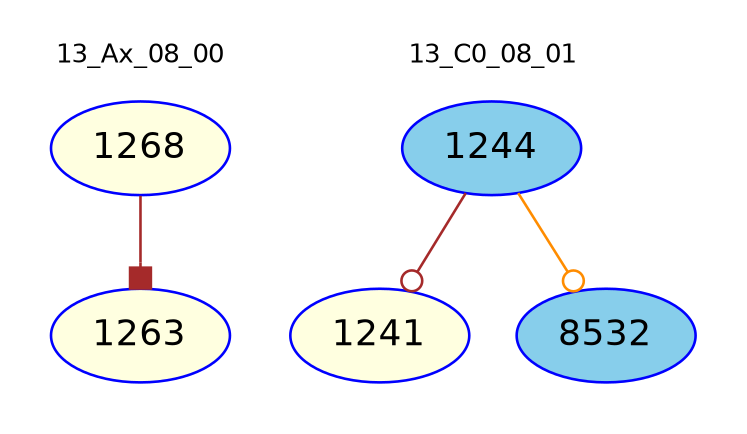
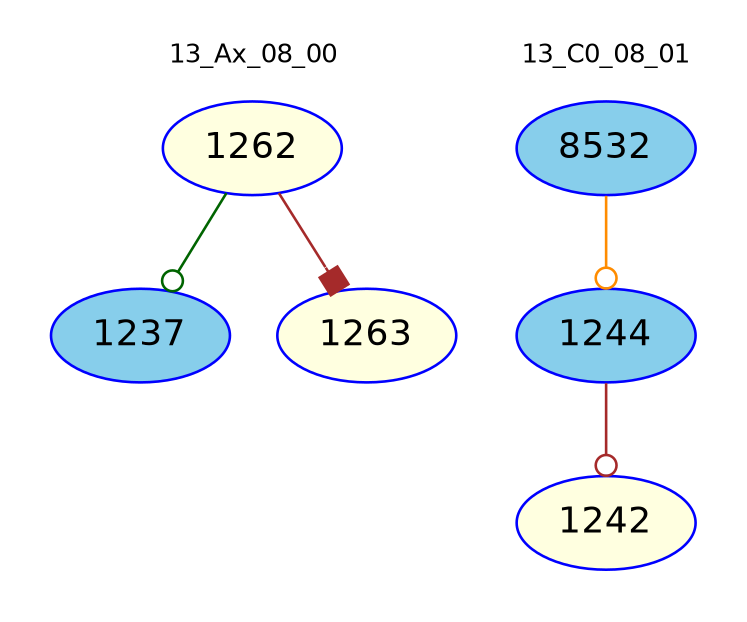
node "1268": label "1268" -> "1262"
edge "1244" -> "8532": reversed
node "1237": added
node "1241": label "1241" -> "1242"
